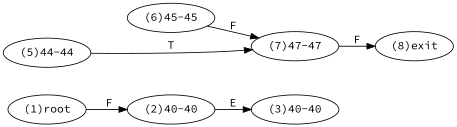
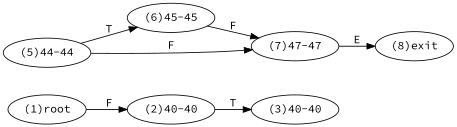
edge "(5)44-44" -> "(6)45-45": added, label "T"
edge "(7)47-47" -> "(8)exit": label "F" -> "E"
edge "(5)44-44" -> "(7)47-47": label "T" -> "F"
edge "(2)40-40" -> "(3)40-40": label "E" -> "T"
